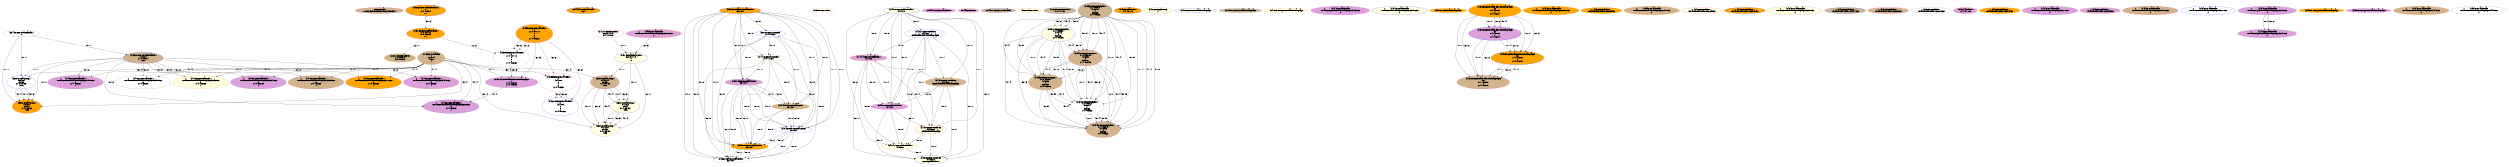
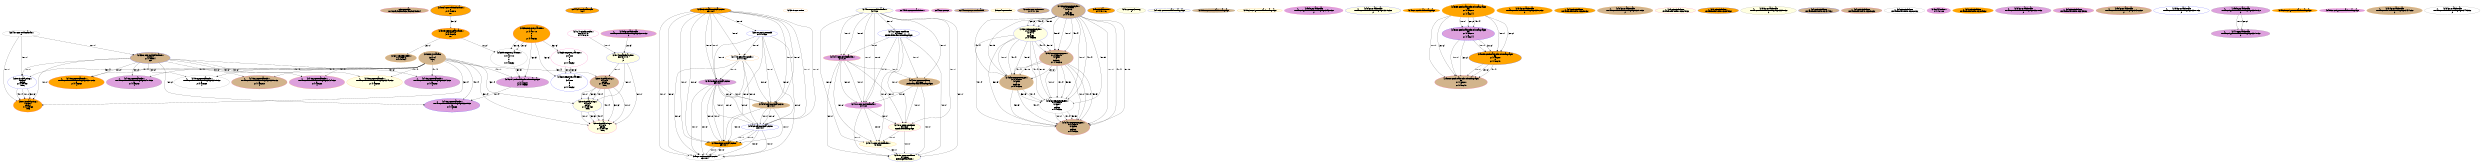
edge "4215383.VirtualAlloc 0 1310704 4096 4" -> "4246635.RegQueryValueExW 0 4247000 0 0 0 2147408232": now "4215383.VirtualAlloc 0 1310704 4096 4" -> "4250073.LoadStringW 9441340 65484 2147409468 4096"
edge "4245621.LeaveCriticalSection 6917004" -> "4250188.GetSystemInfo 2147417660": reversed
